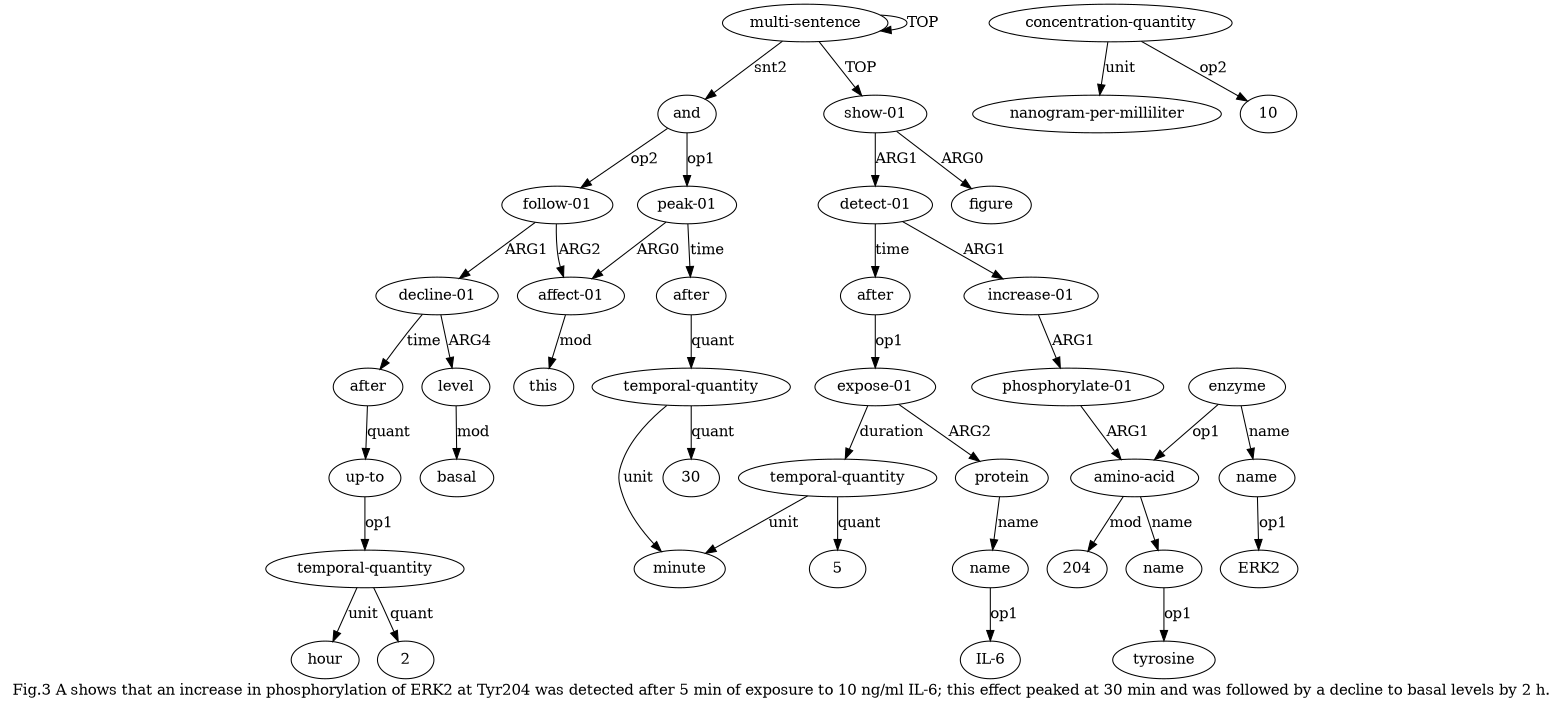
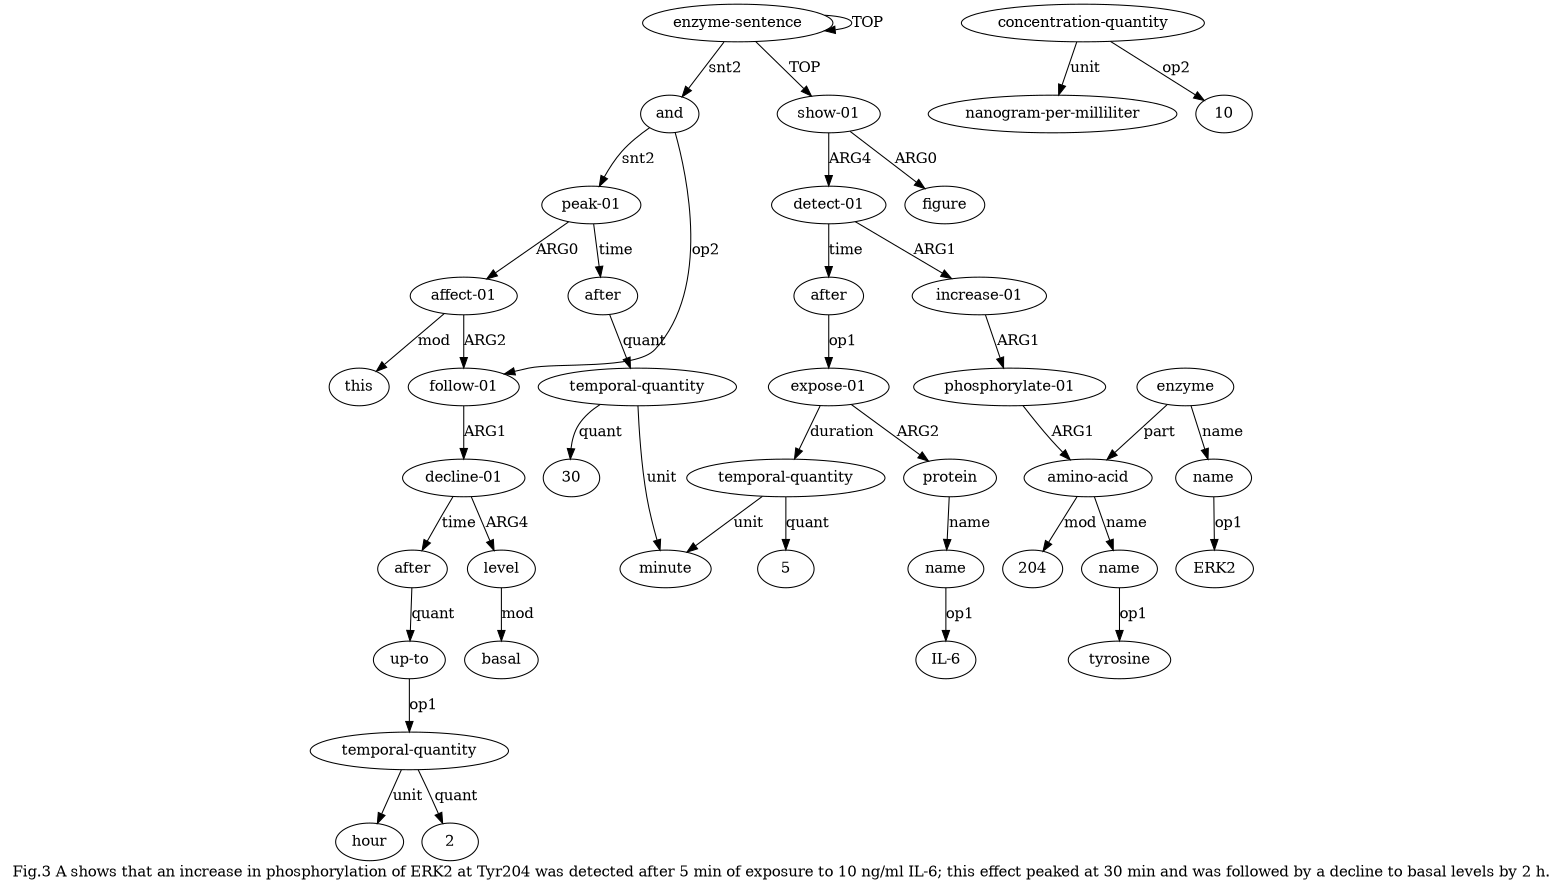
node "multi-sentence": label "multi-sentence" -> "enzyme-sentence"
edge "and" -> "peak-01": label "op1" -> "snt2"
edge "show-01" -> "detect-01": label "ARG1" -> "ARG4"
edge "follow-01" -> "affect-01": reversed
edge "enzyme" -> "amino-acid": label "op1" -> "part"
